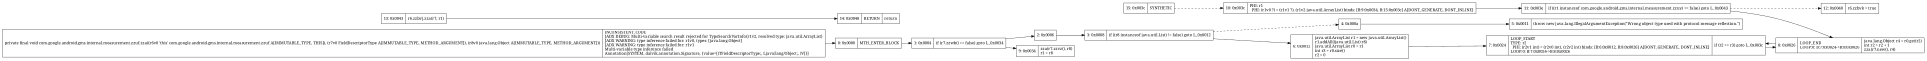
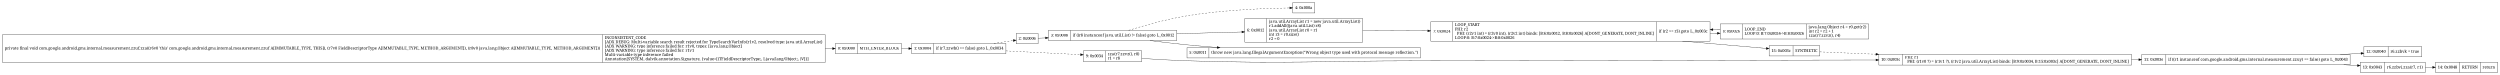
edge "11: 0x003e" -> "12: 0x0040": style dashed -> solid
edge "11: 0x003e" -> "8: 0x0026": now "11: 0x003e" -> "13: 0x0043"
edge "4: 0x000a" -> "5: 0x0011": now "3: 0x0008" -> "5: 0x0011"
edge "1: 0x0004" -> "2: 0x0006": style solid -> dashed
node "7: 0x0024": text "TYPE: r2" -> "PHI: r2"
edge "7: 0x0024" -> "15: 0x003c": added
edge "1: 0x0004" -> "9: 0x0034": style solid -> dashed
node "8: 0x0026": text "zza(r7.new(), r4)" -> "zza(r7.zzvz(), r4)"
edge "9: 0x0034" -> "10: 0x003c": added
